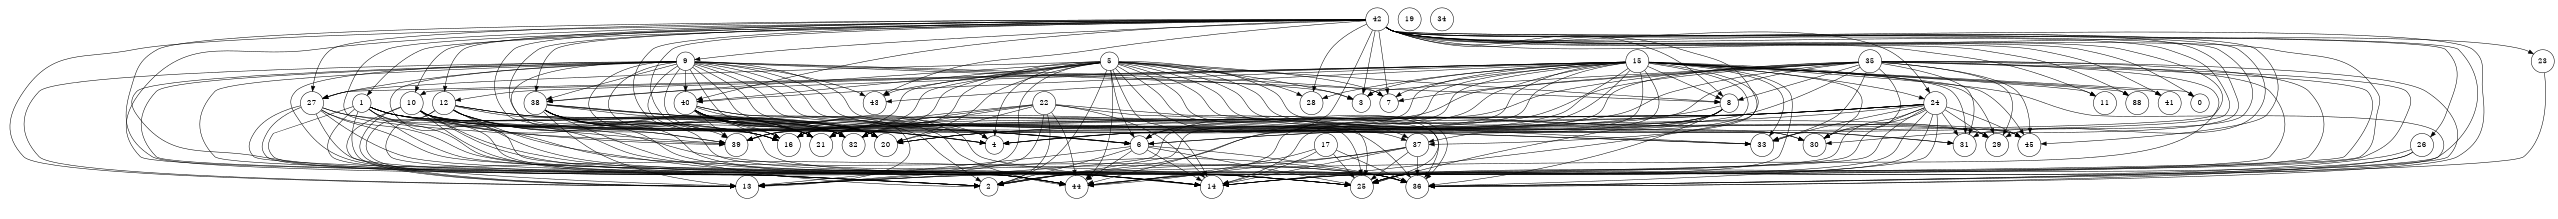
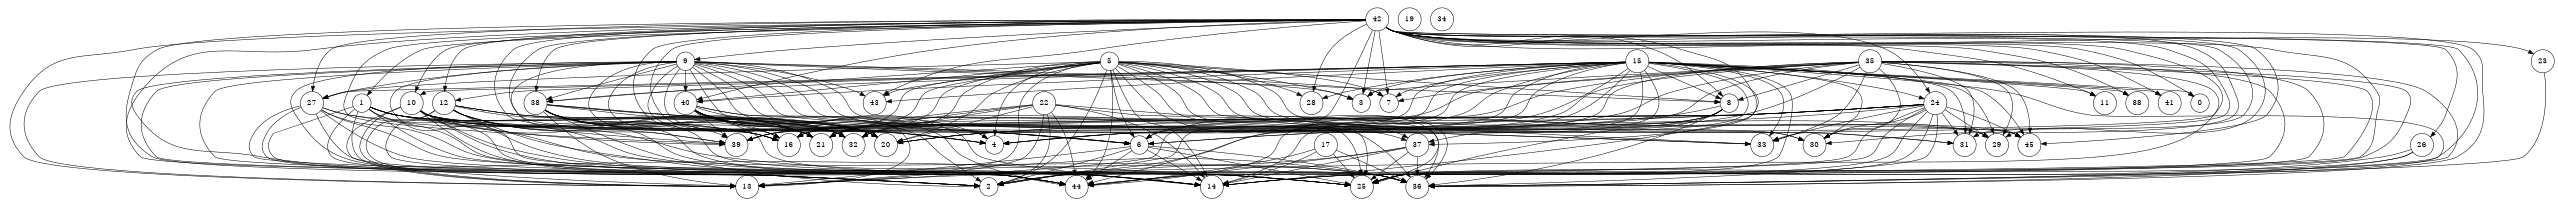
edge "24" -> "13": removed
